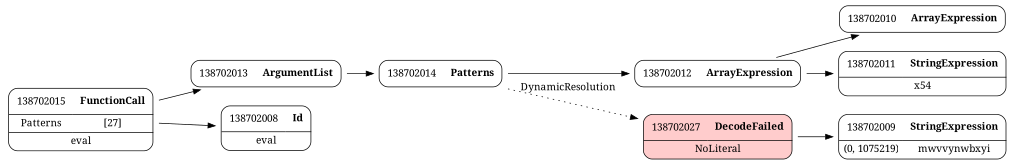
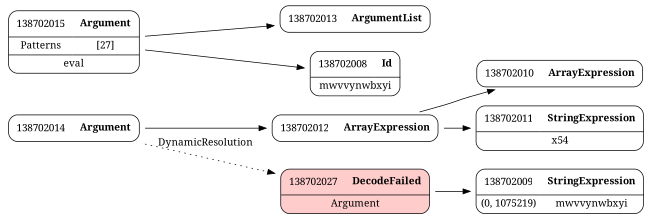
node "138702014": text "Patterns" -> "Argument"
edge "138702013" -> "138702014": removed
node "138702015": text "FunctionCall" -> "Argument"
node "138702008": text "eval" -> "mwvvynwbxyi"
node "138702027": text "NoLiteral" -> "Argument"
